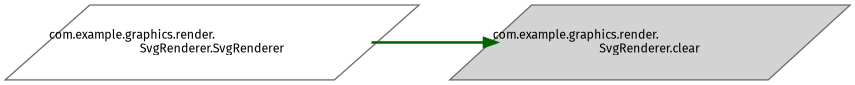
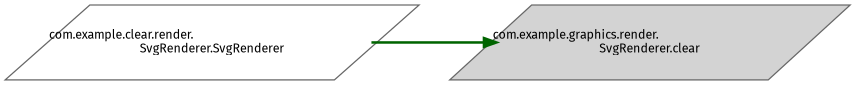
node "com.example.graphics.render. SvgRenderer.SvgRenderer": label "com.example.graphics.render. SvgRenderer.SvgRenderer" -> "com.example.clear.render. SvgRenderer.SvgRenderer"
